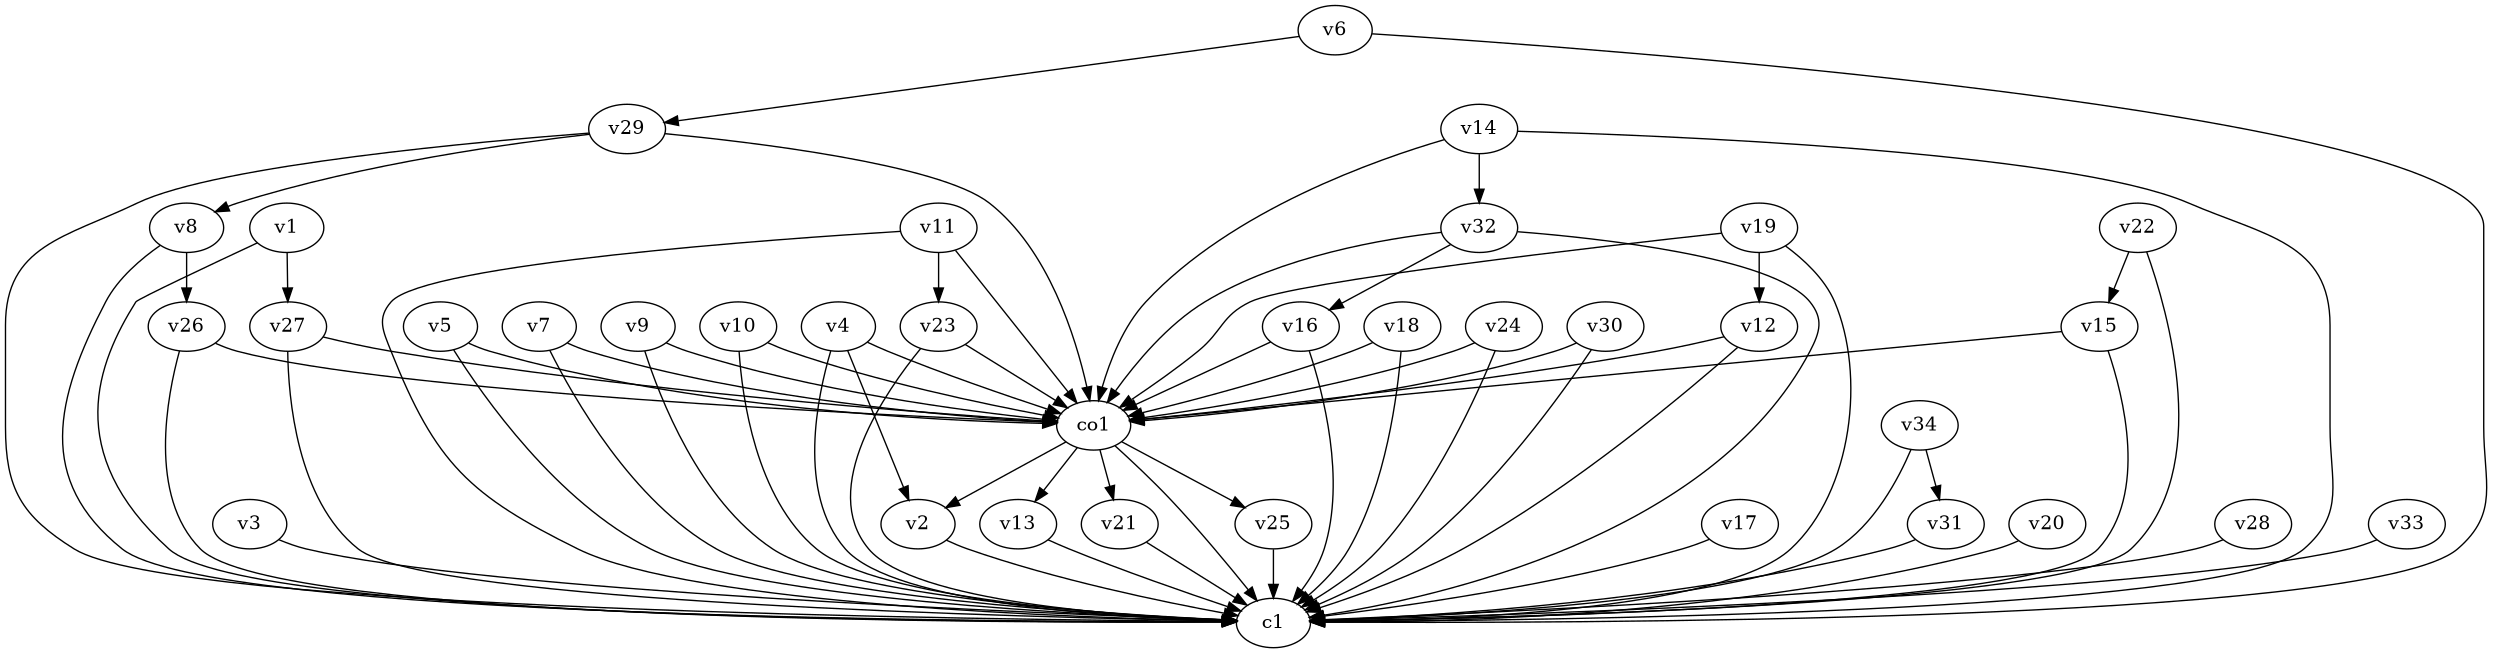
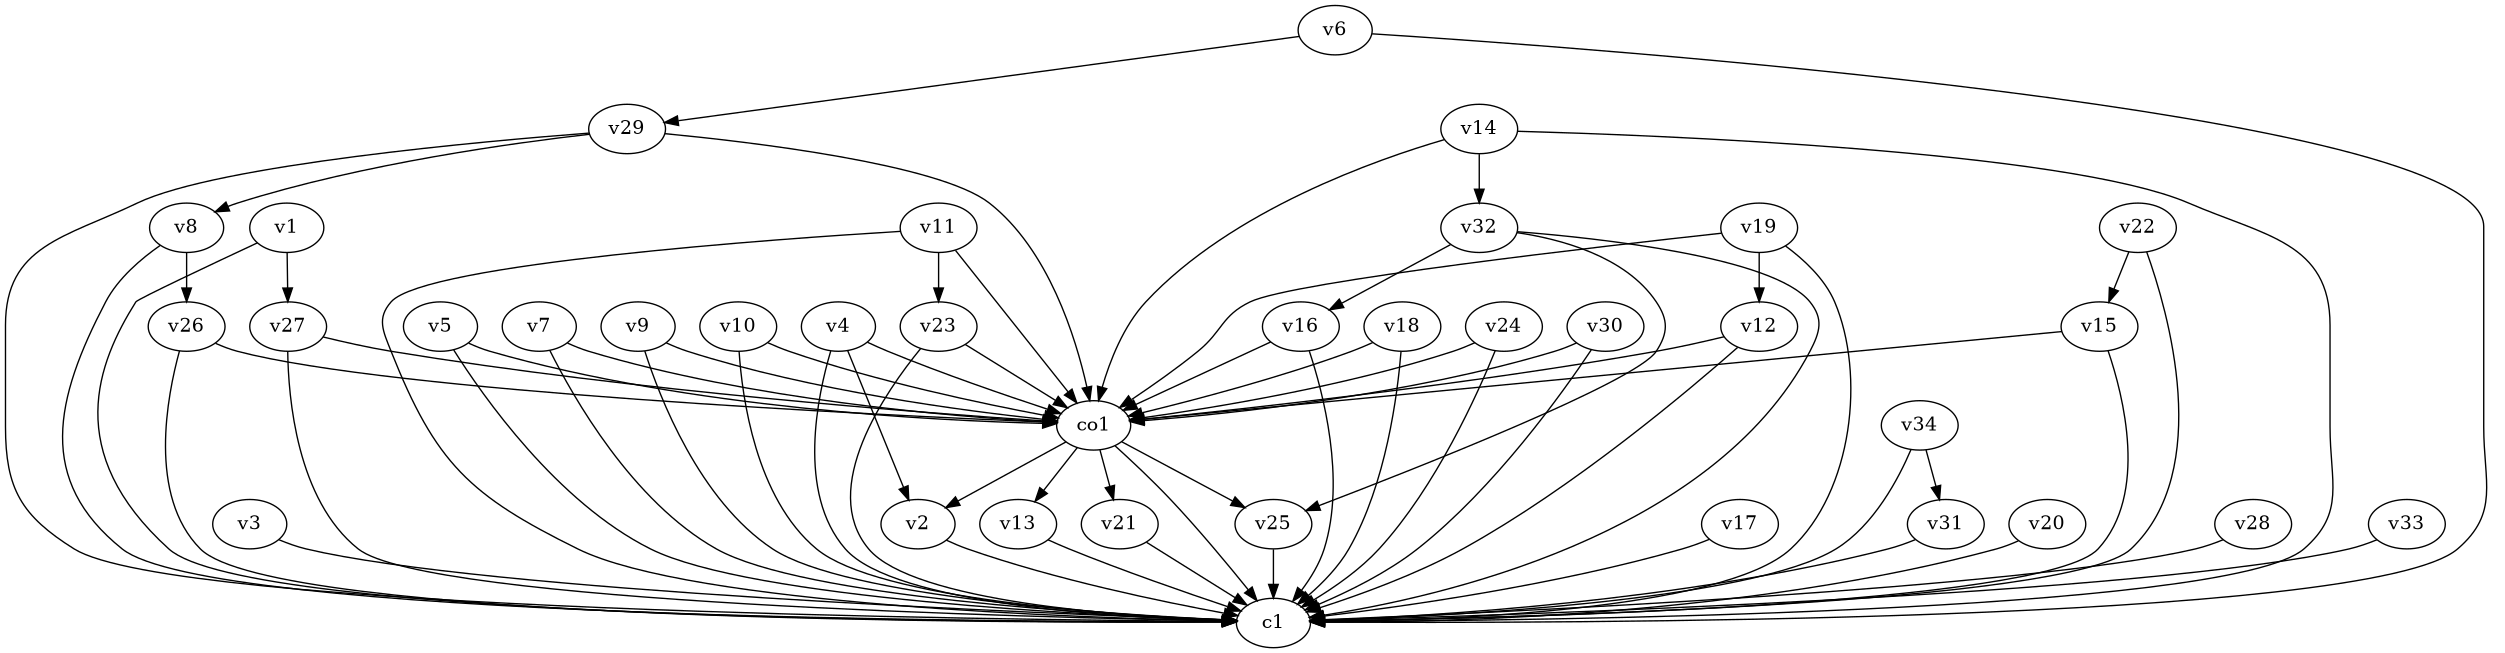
edge "v32" -> "co1": now "v32" -> "v25"
